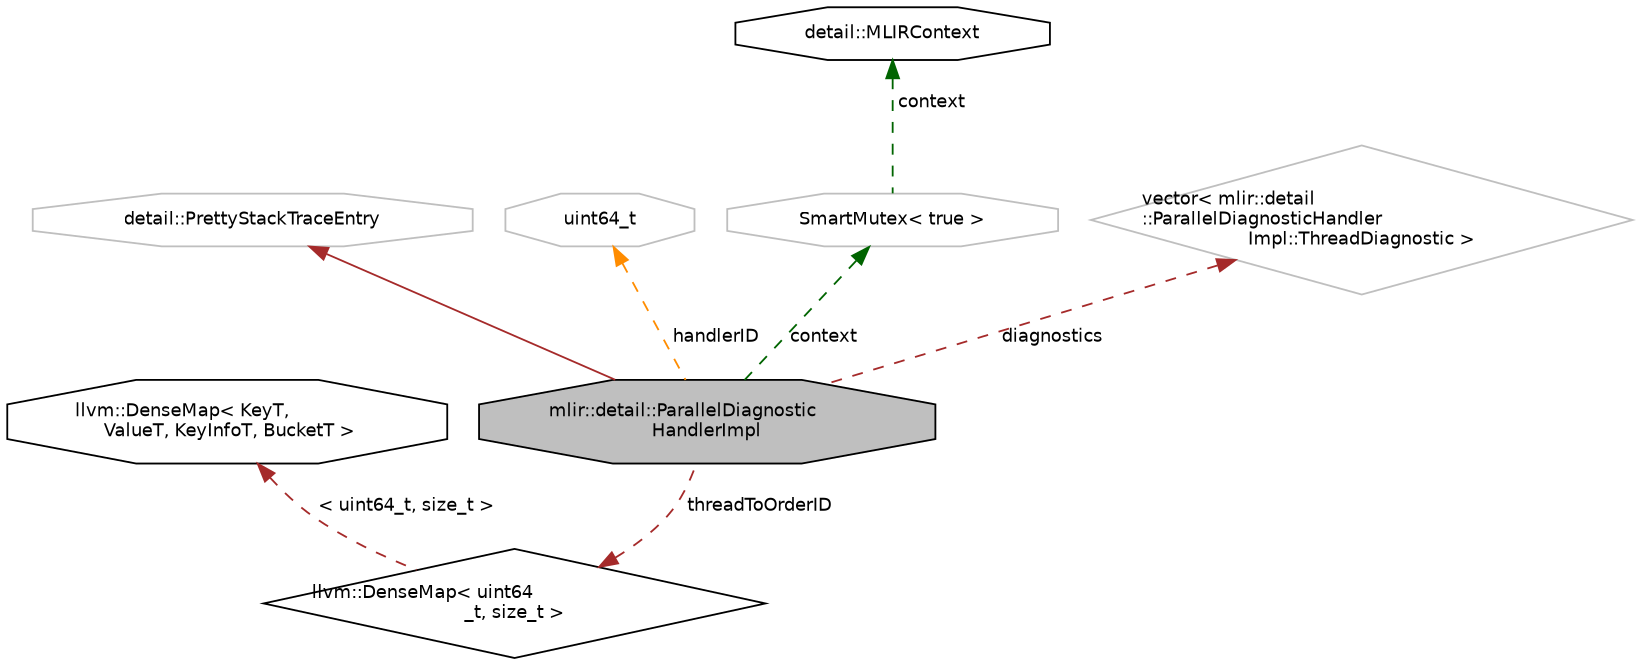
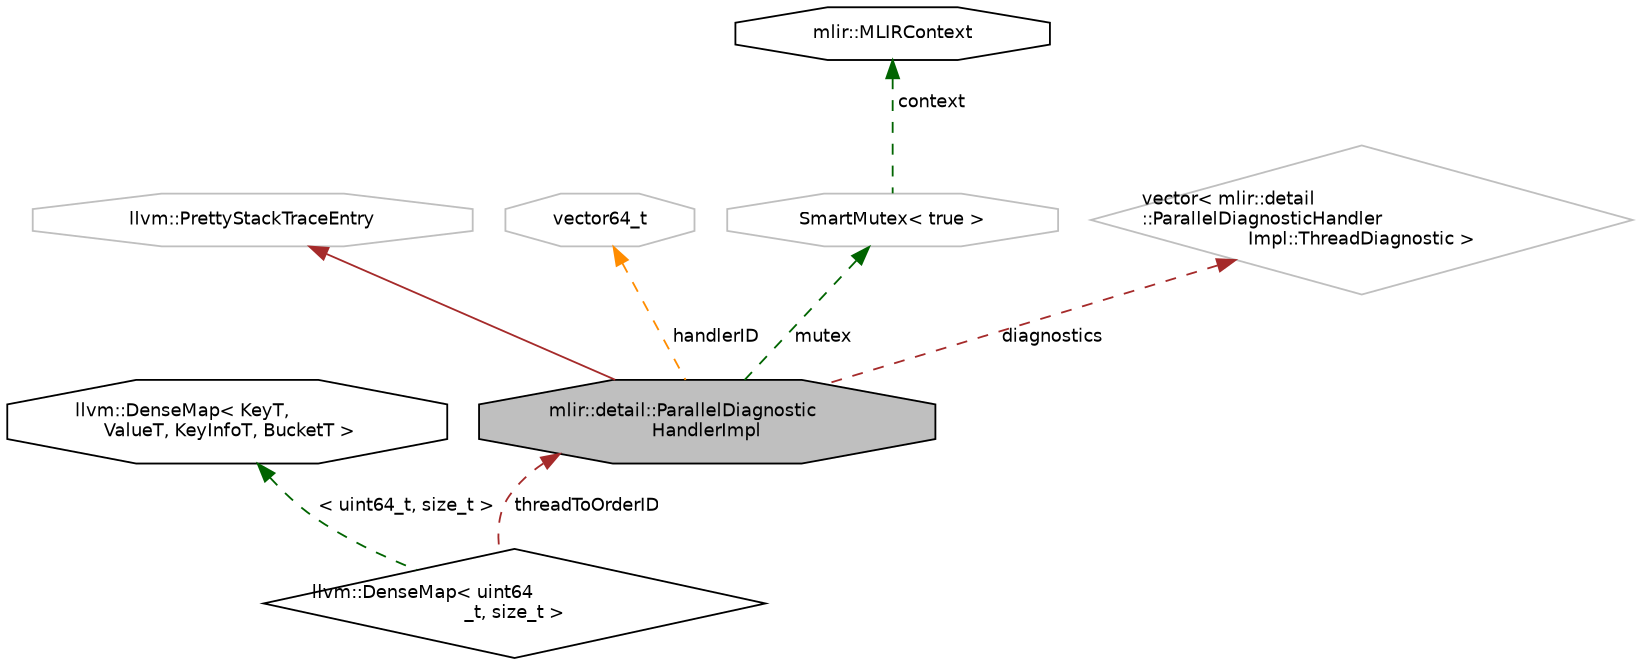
node "detail::MLIRContext": label "detail::MLIRContext" -> "mlir::MLIRContext"
node "detail::PrettyStackTraceEntry": label "detail::PrettyStackTraceEntry" -> "llvm::PrettyStackTraceEntry"
node "uint64_t": label "uint64_t" -> "vector64_t"
edge "mlir::detail::ParallelDiagnostic HandlerImpl" -> "SmartMutex< true >": label " context" -> " mutex"
edge "mlir::detail::ParallelDiagnostic HandlerImpl" -> "llvm::DenseMap< uint64 _t, size_t >": reversed
edge "llvm::DenseMap< uint64 _t, size_t >" -> "llvm::DenseMap< KeyT, ValueT, KeyInfoT, BucketT >": color brown -> darkgreen
